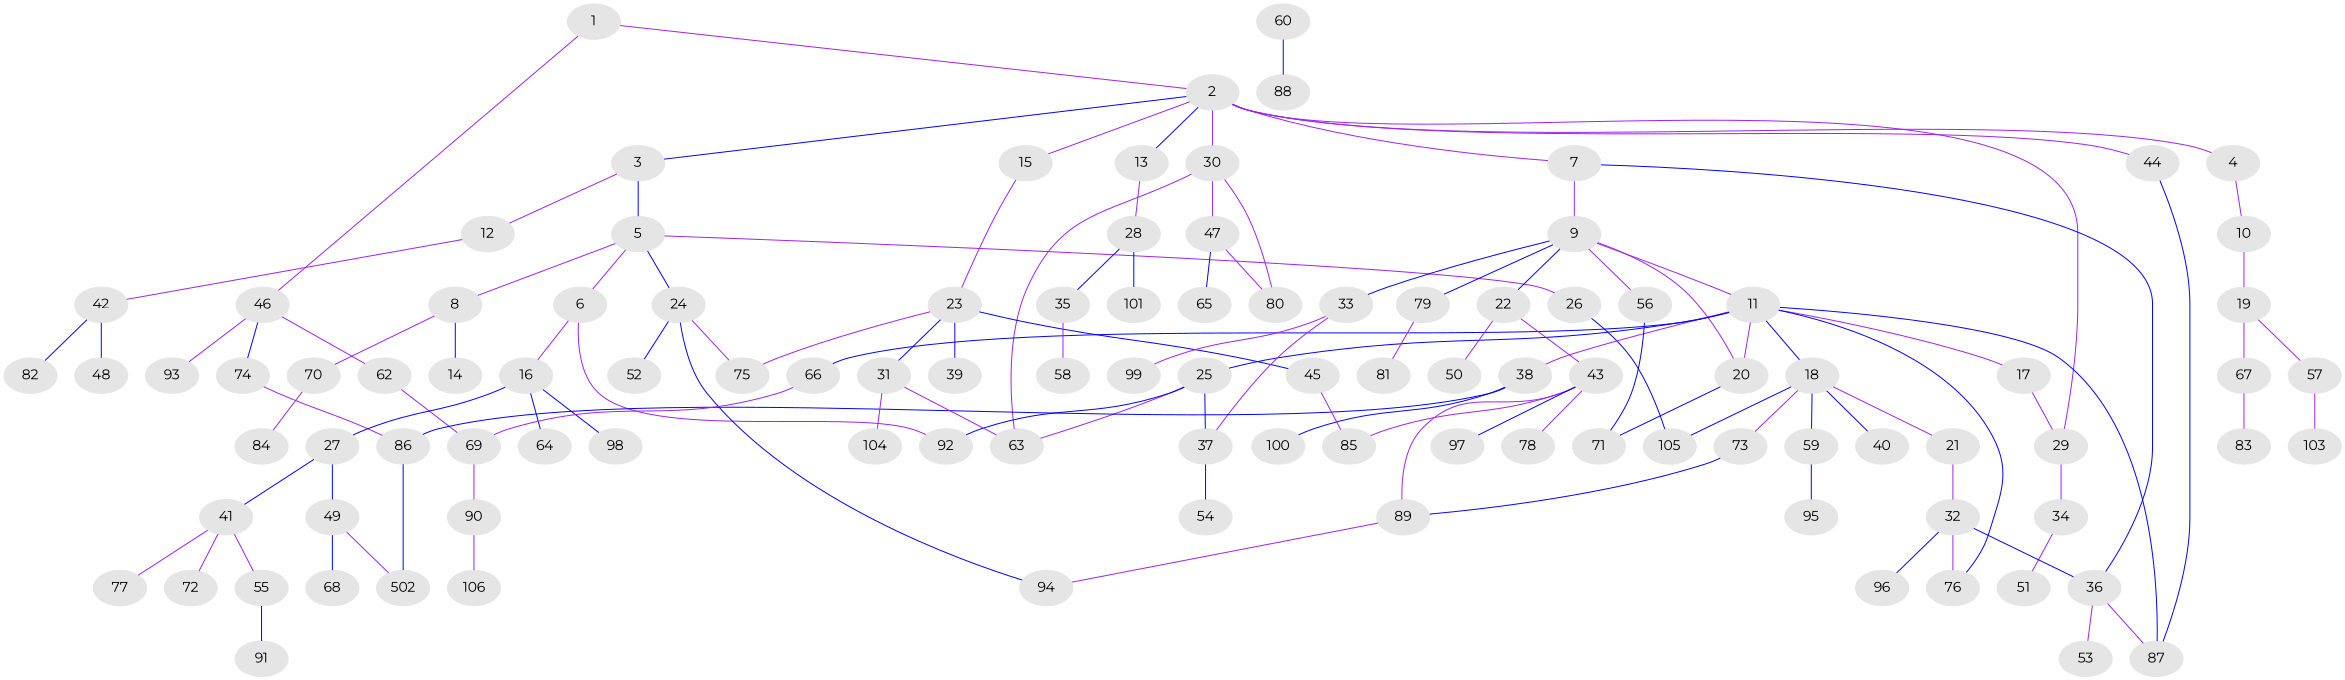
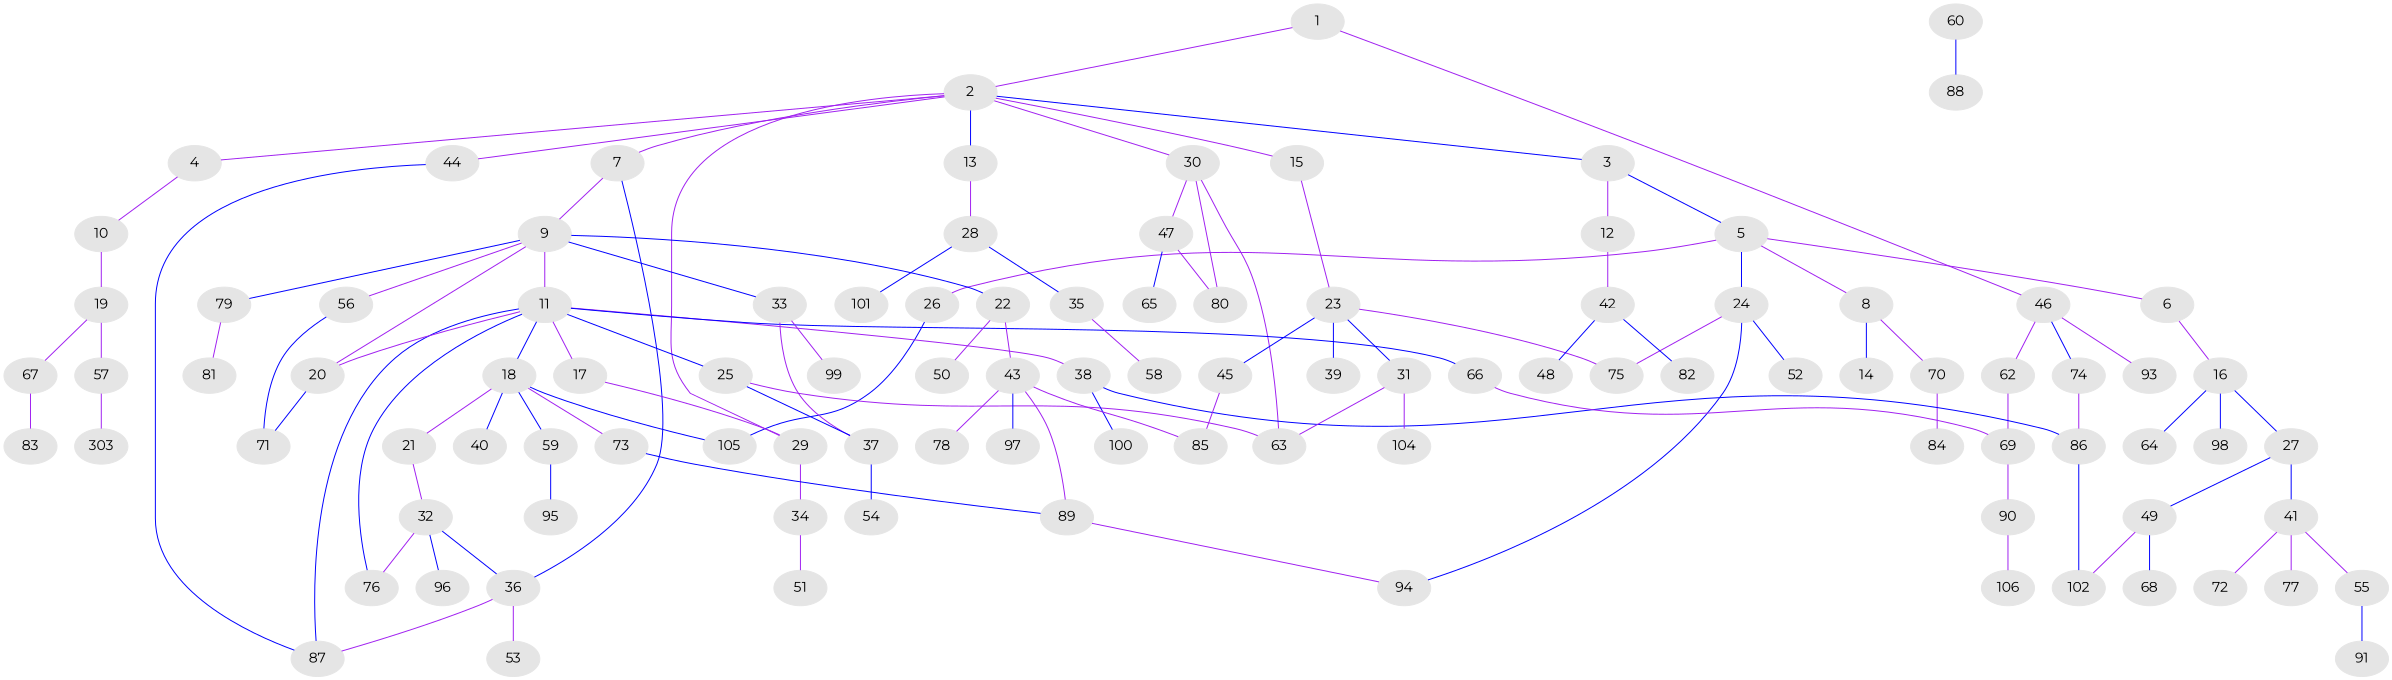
node "92": removed
node "103": label "103" -> "303"
node "502": label "502" -> "102"
